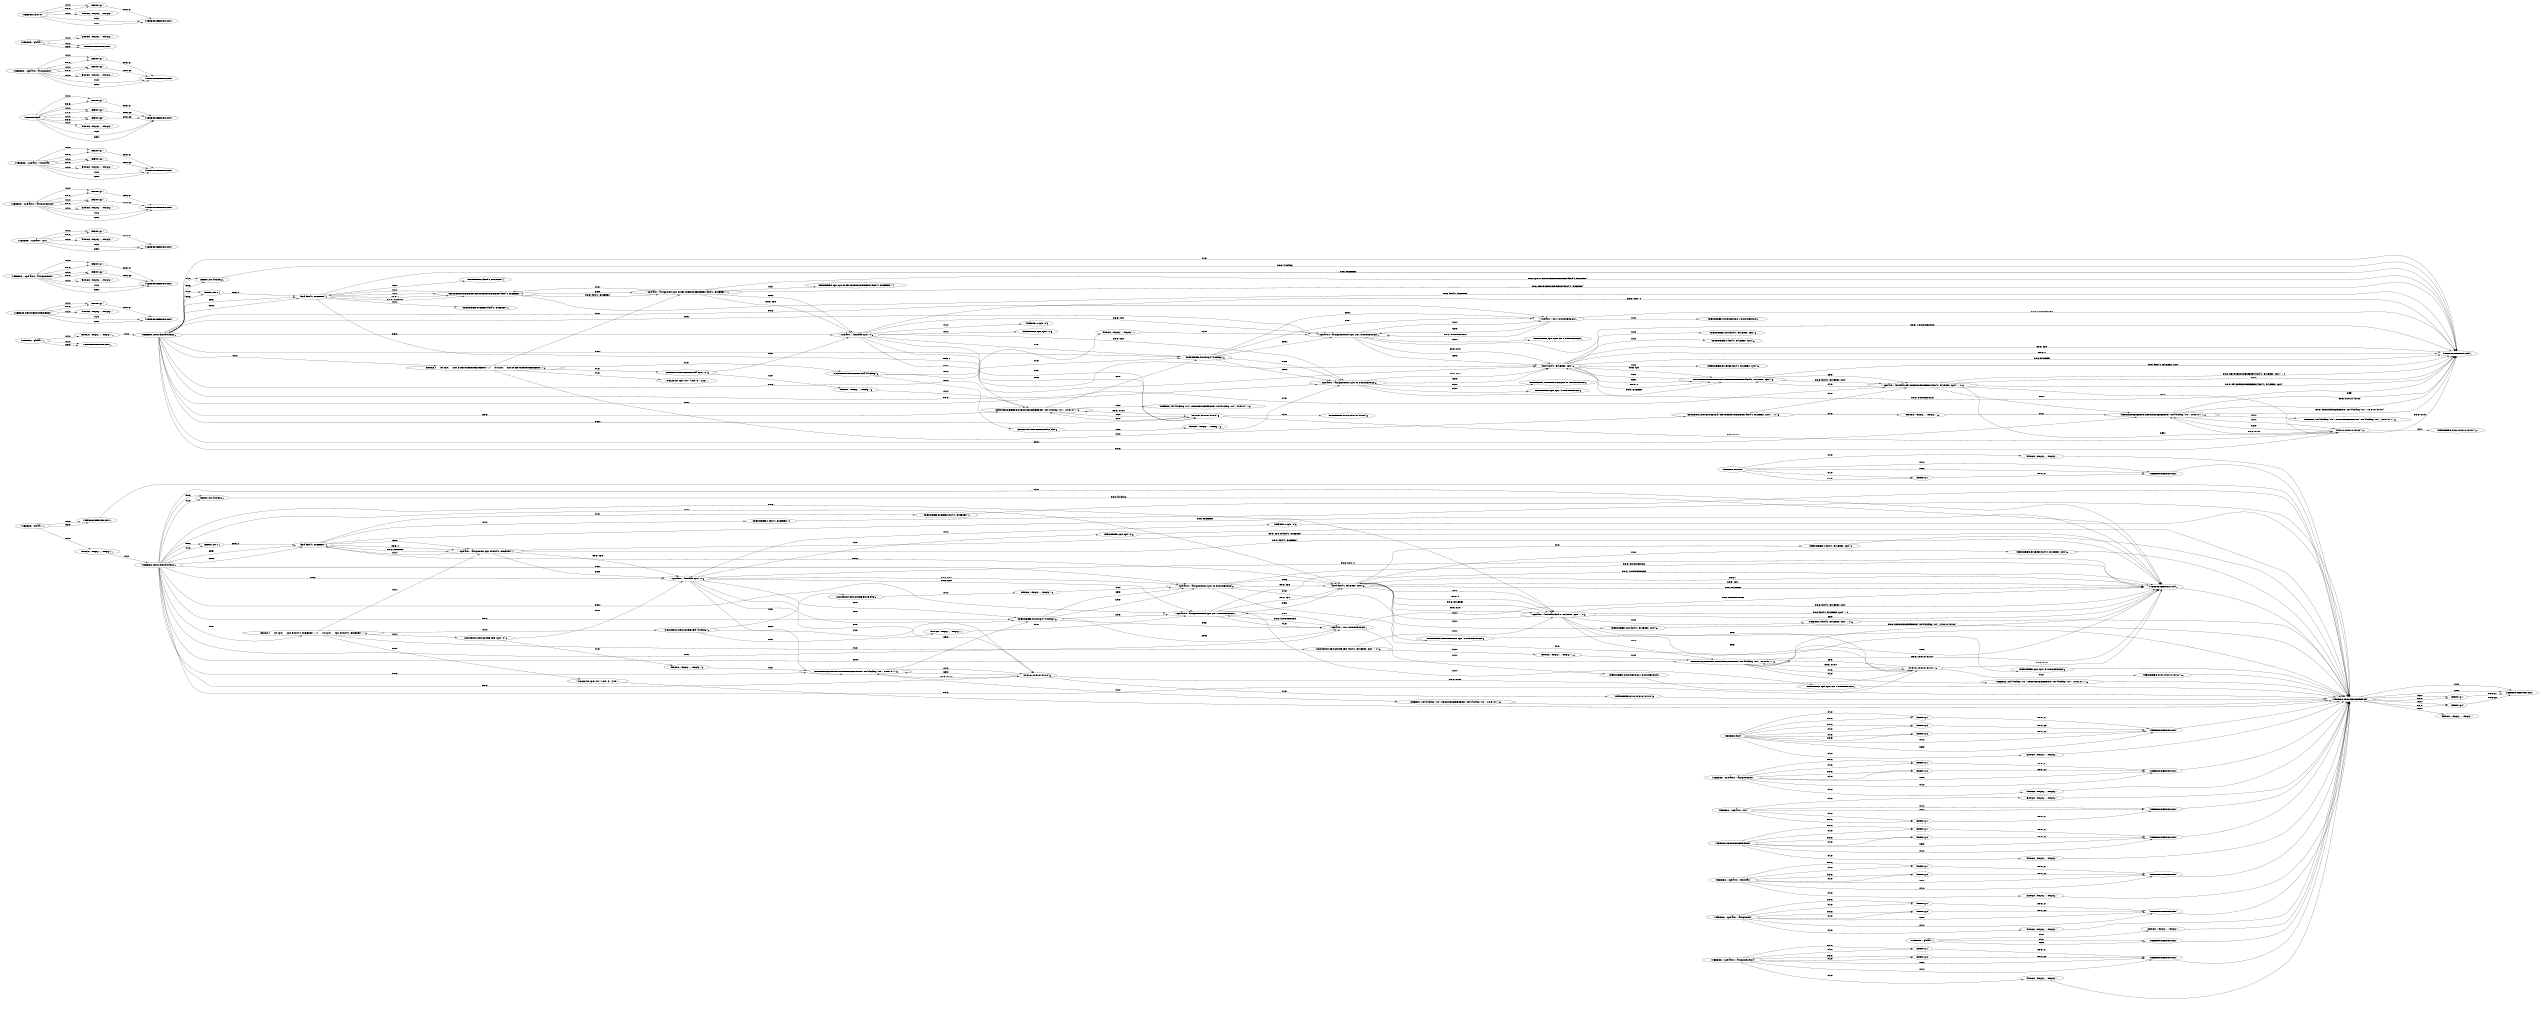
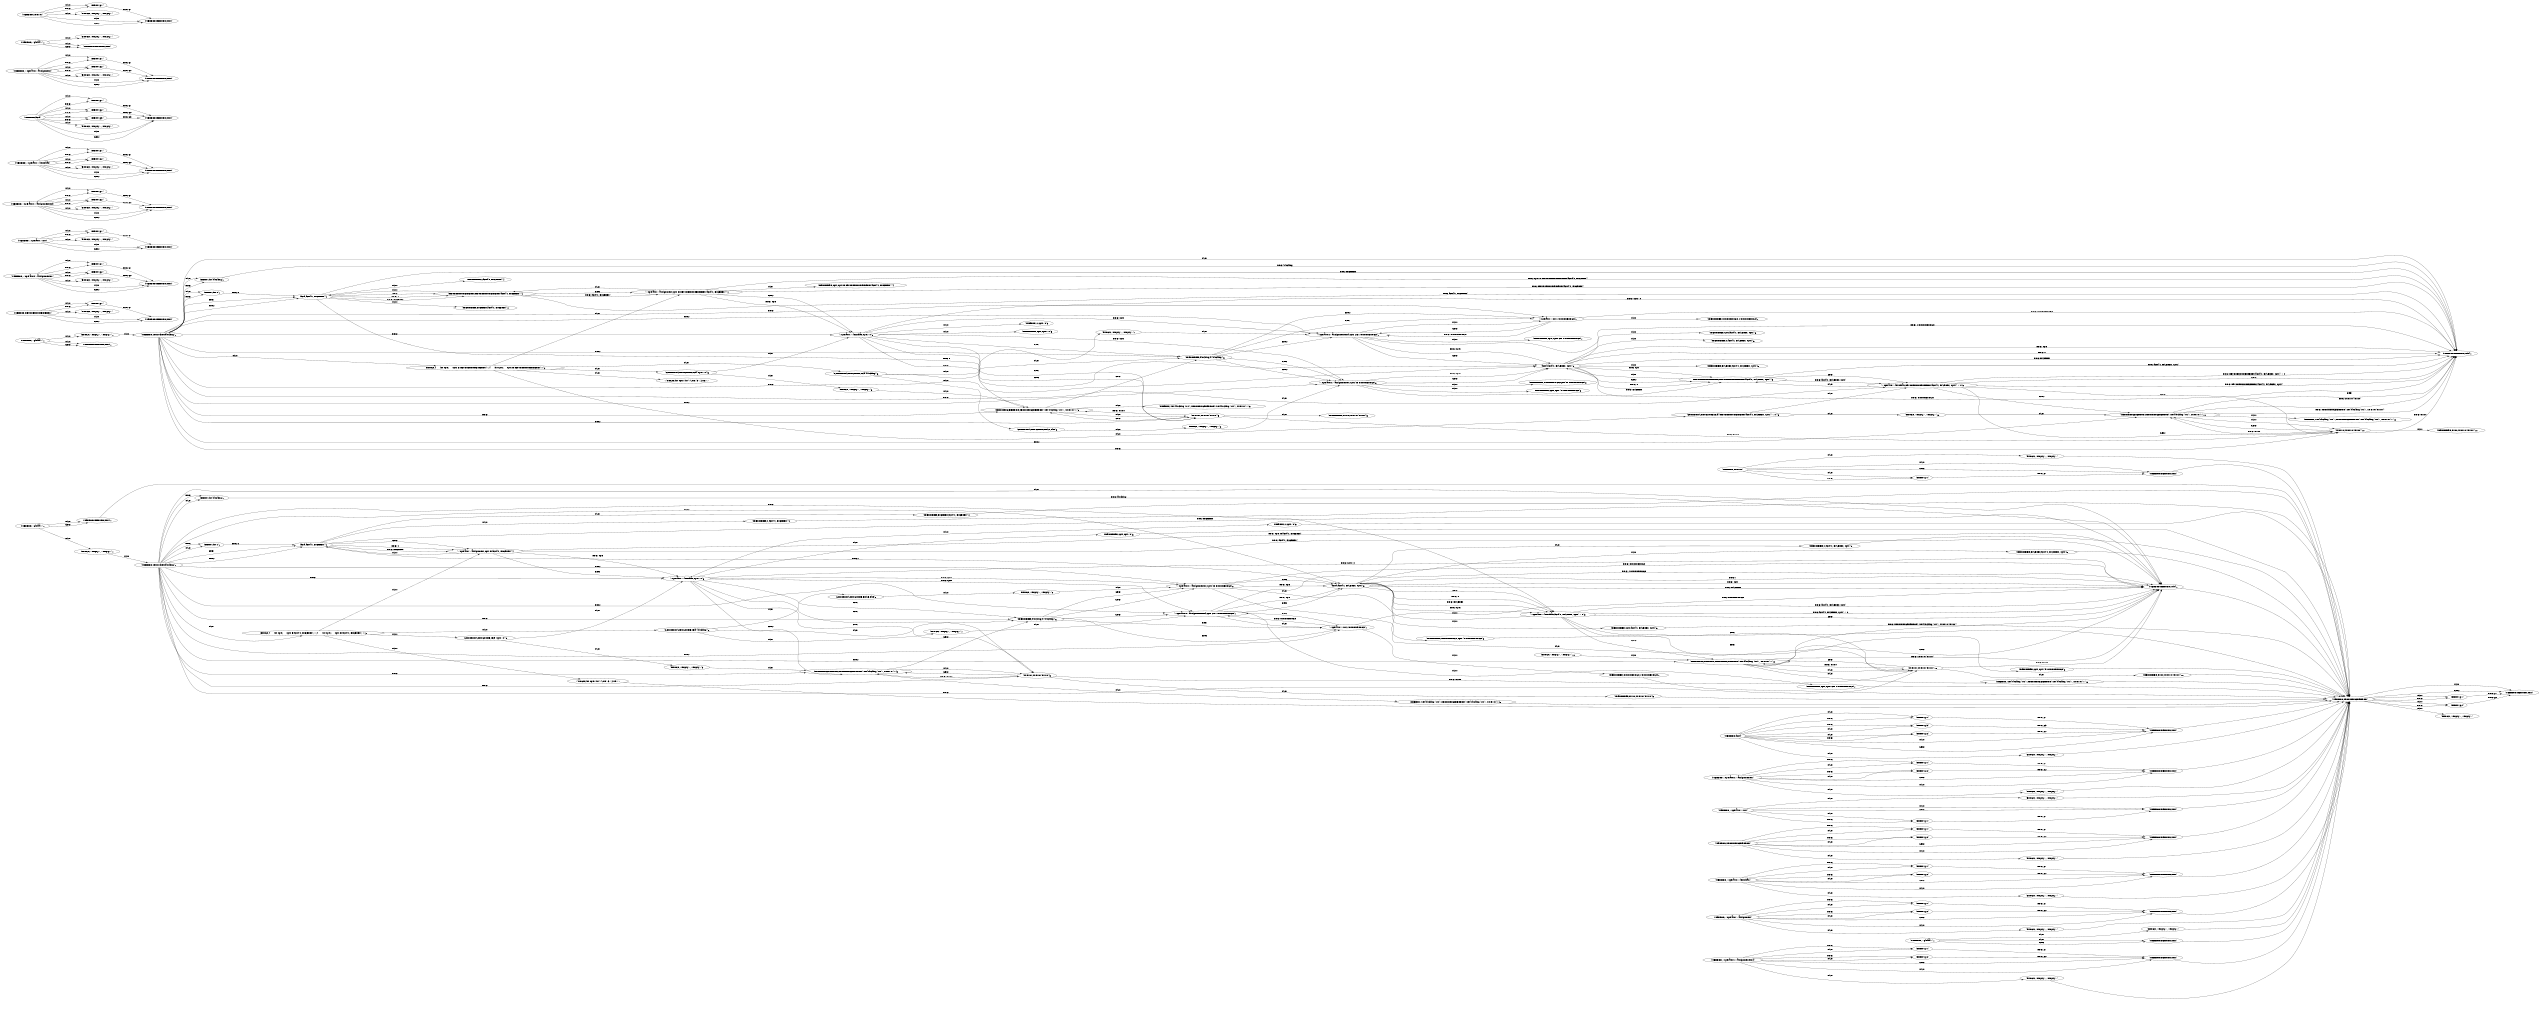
node "(LITERAL,0,fcntl(s, F_SETFL, opts) < 0)": removed
node "(CONTROL_STRUCTURE,IF,if (fcntl(s, F_SETFL, opts) < 0))": removed
